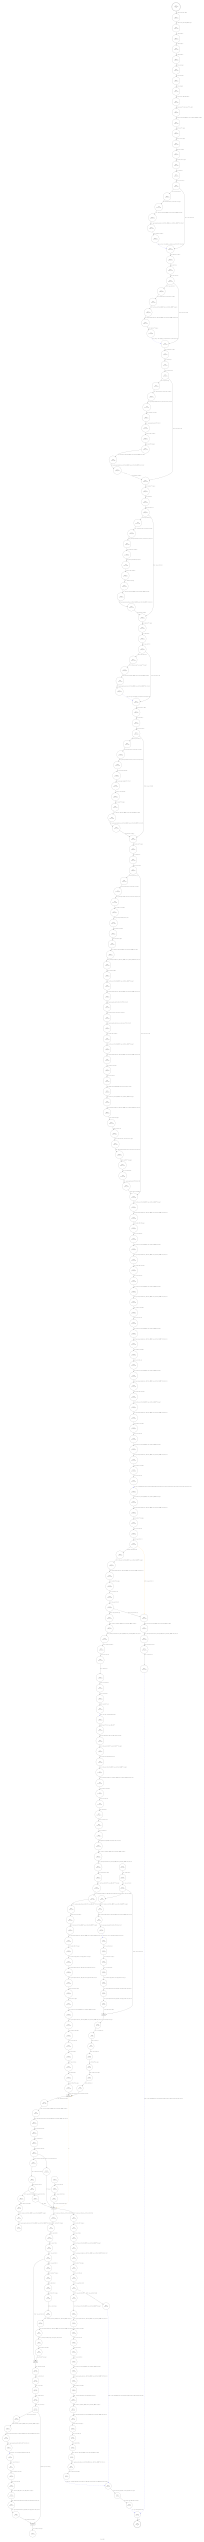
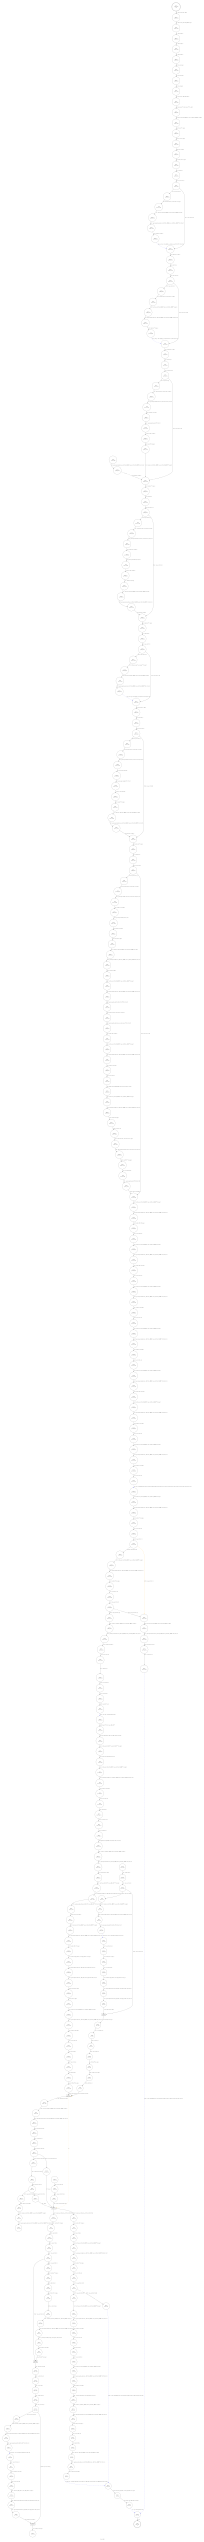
edge "N39967 (rp:269, ep:269)" -> "N39968 (rp:268, ep:268)": now "N39967 (rp:269, ep:269)" -> "N39971 (rp:266, ep:266)"
